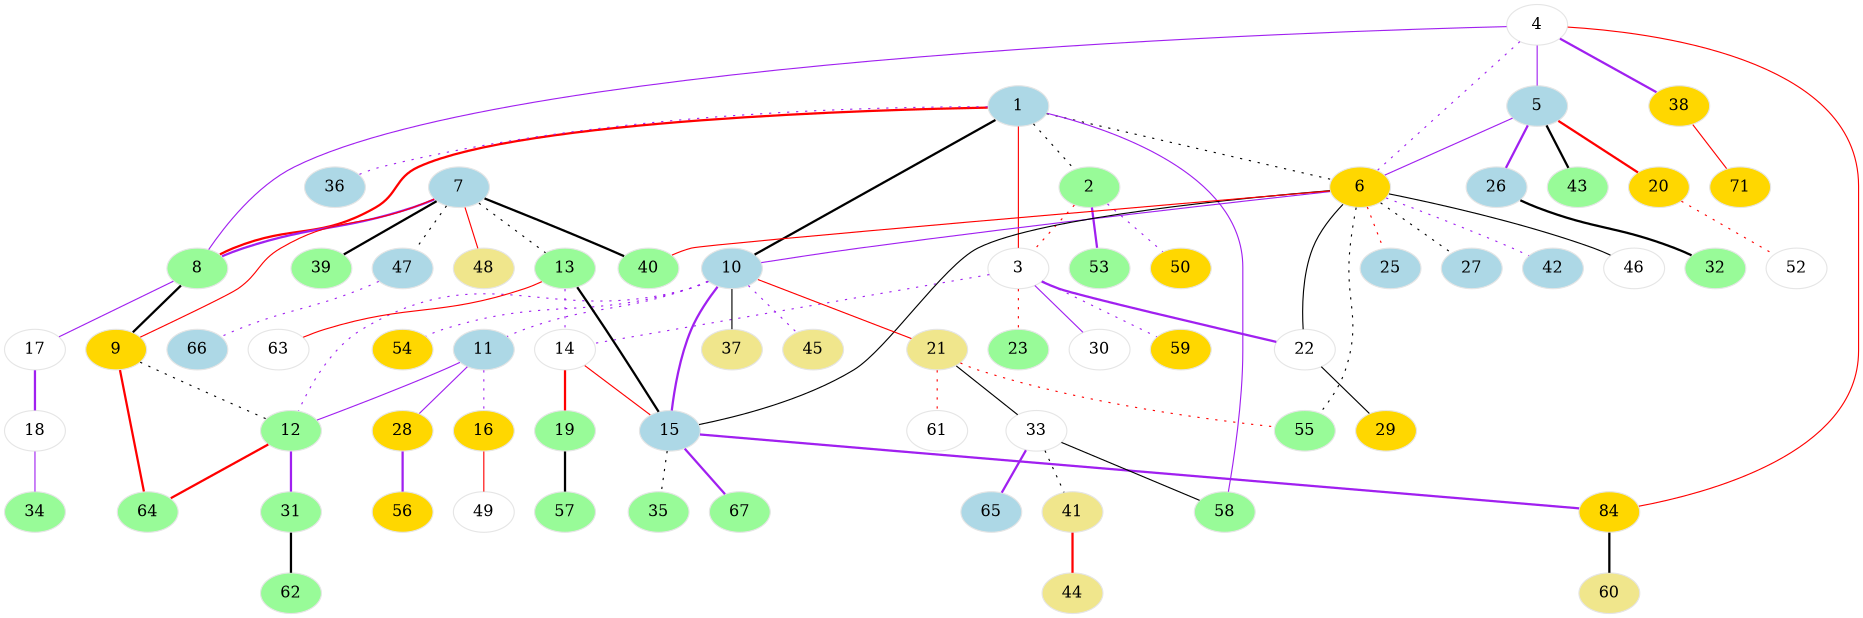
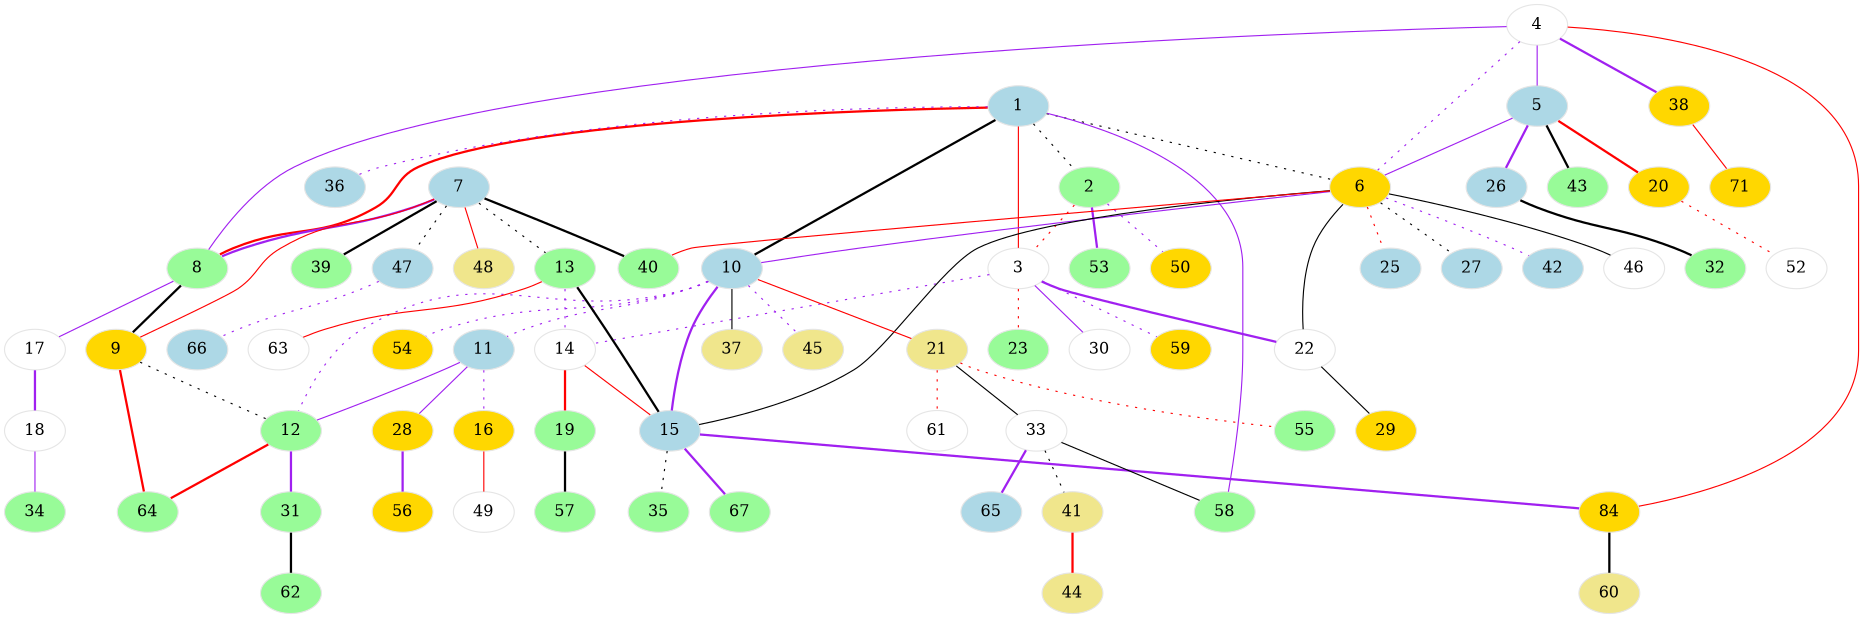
edge "6" -- "55": removed
